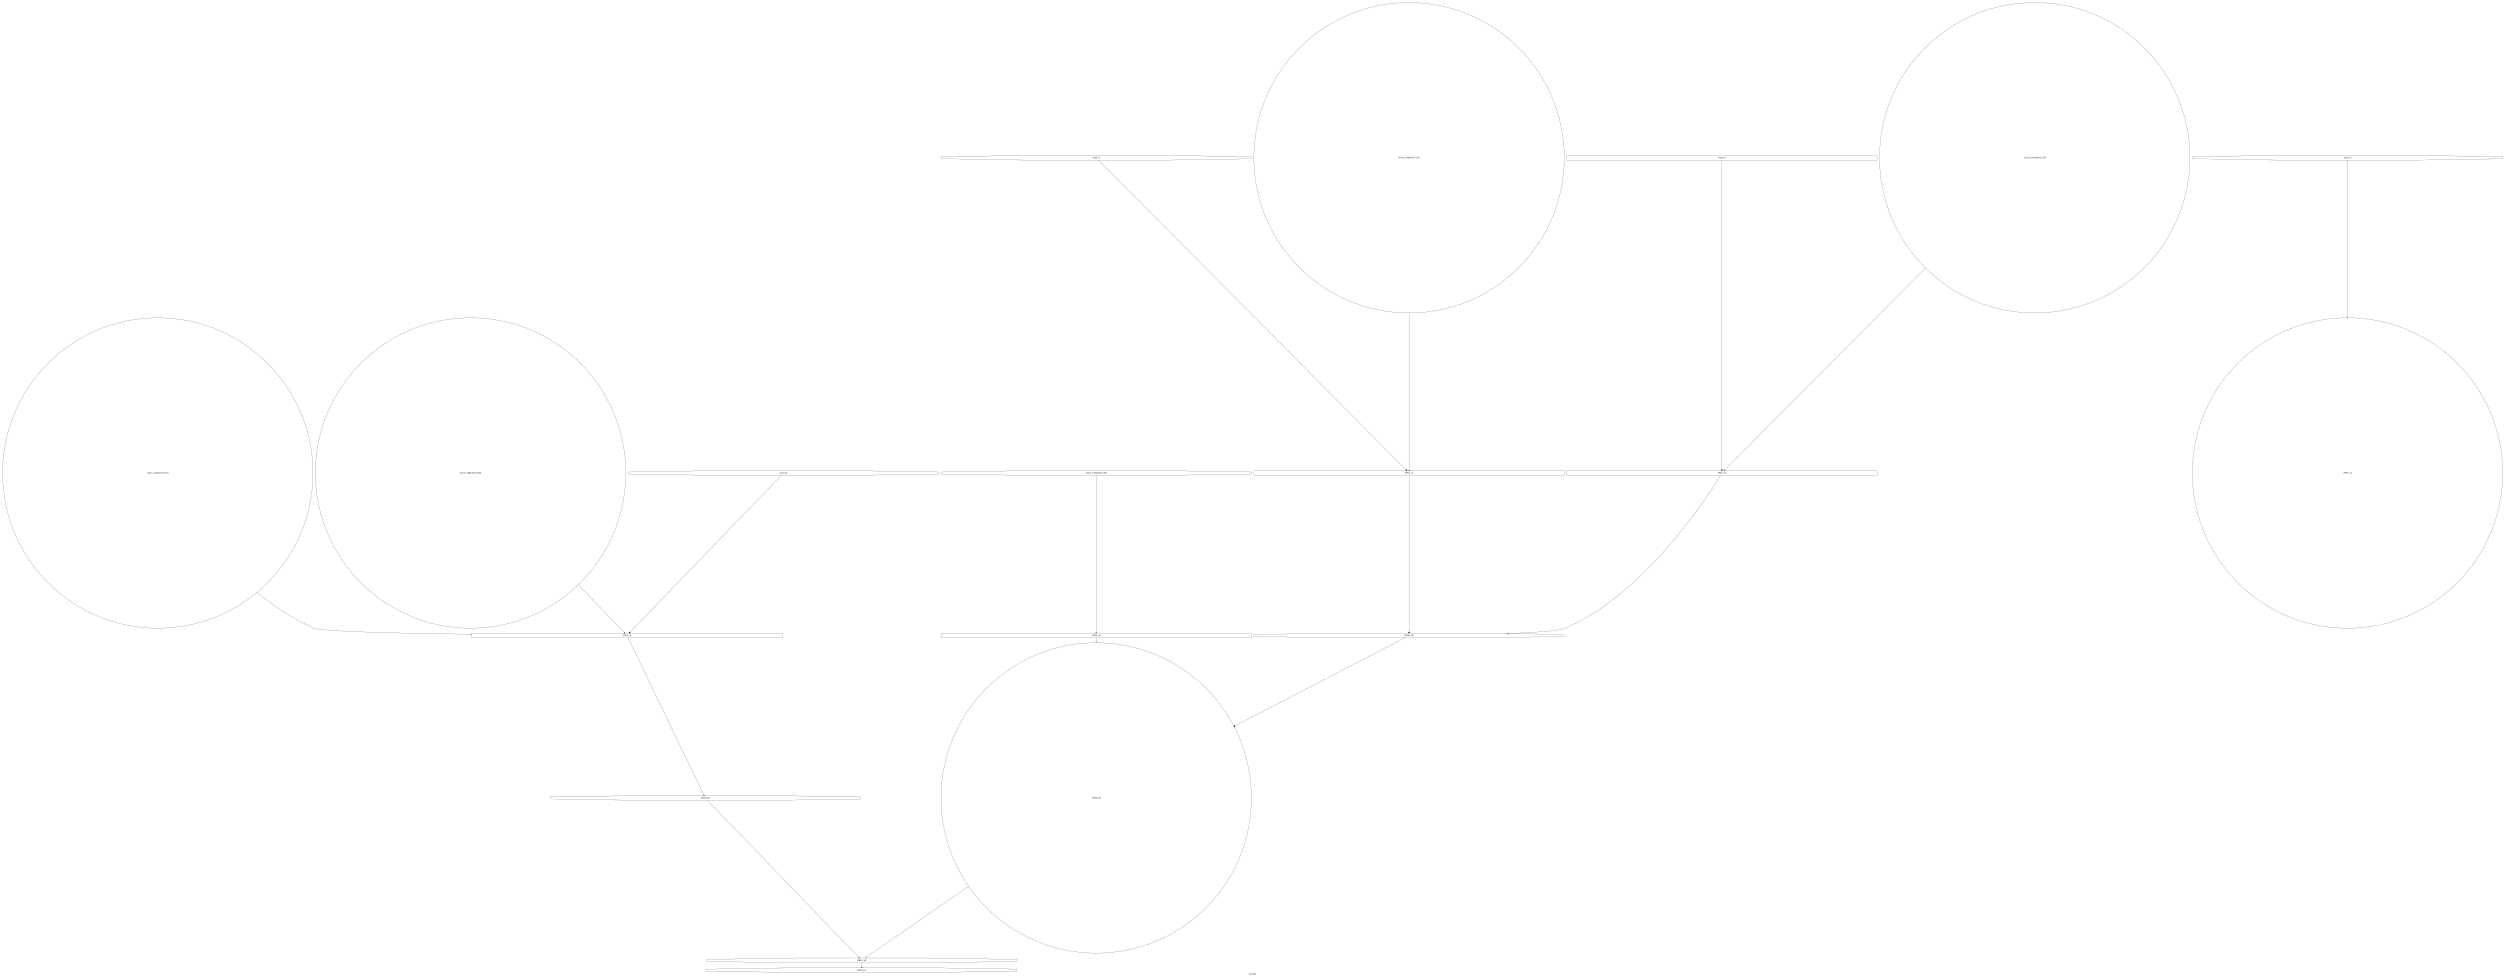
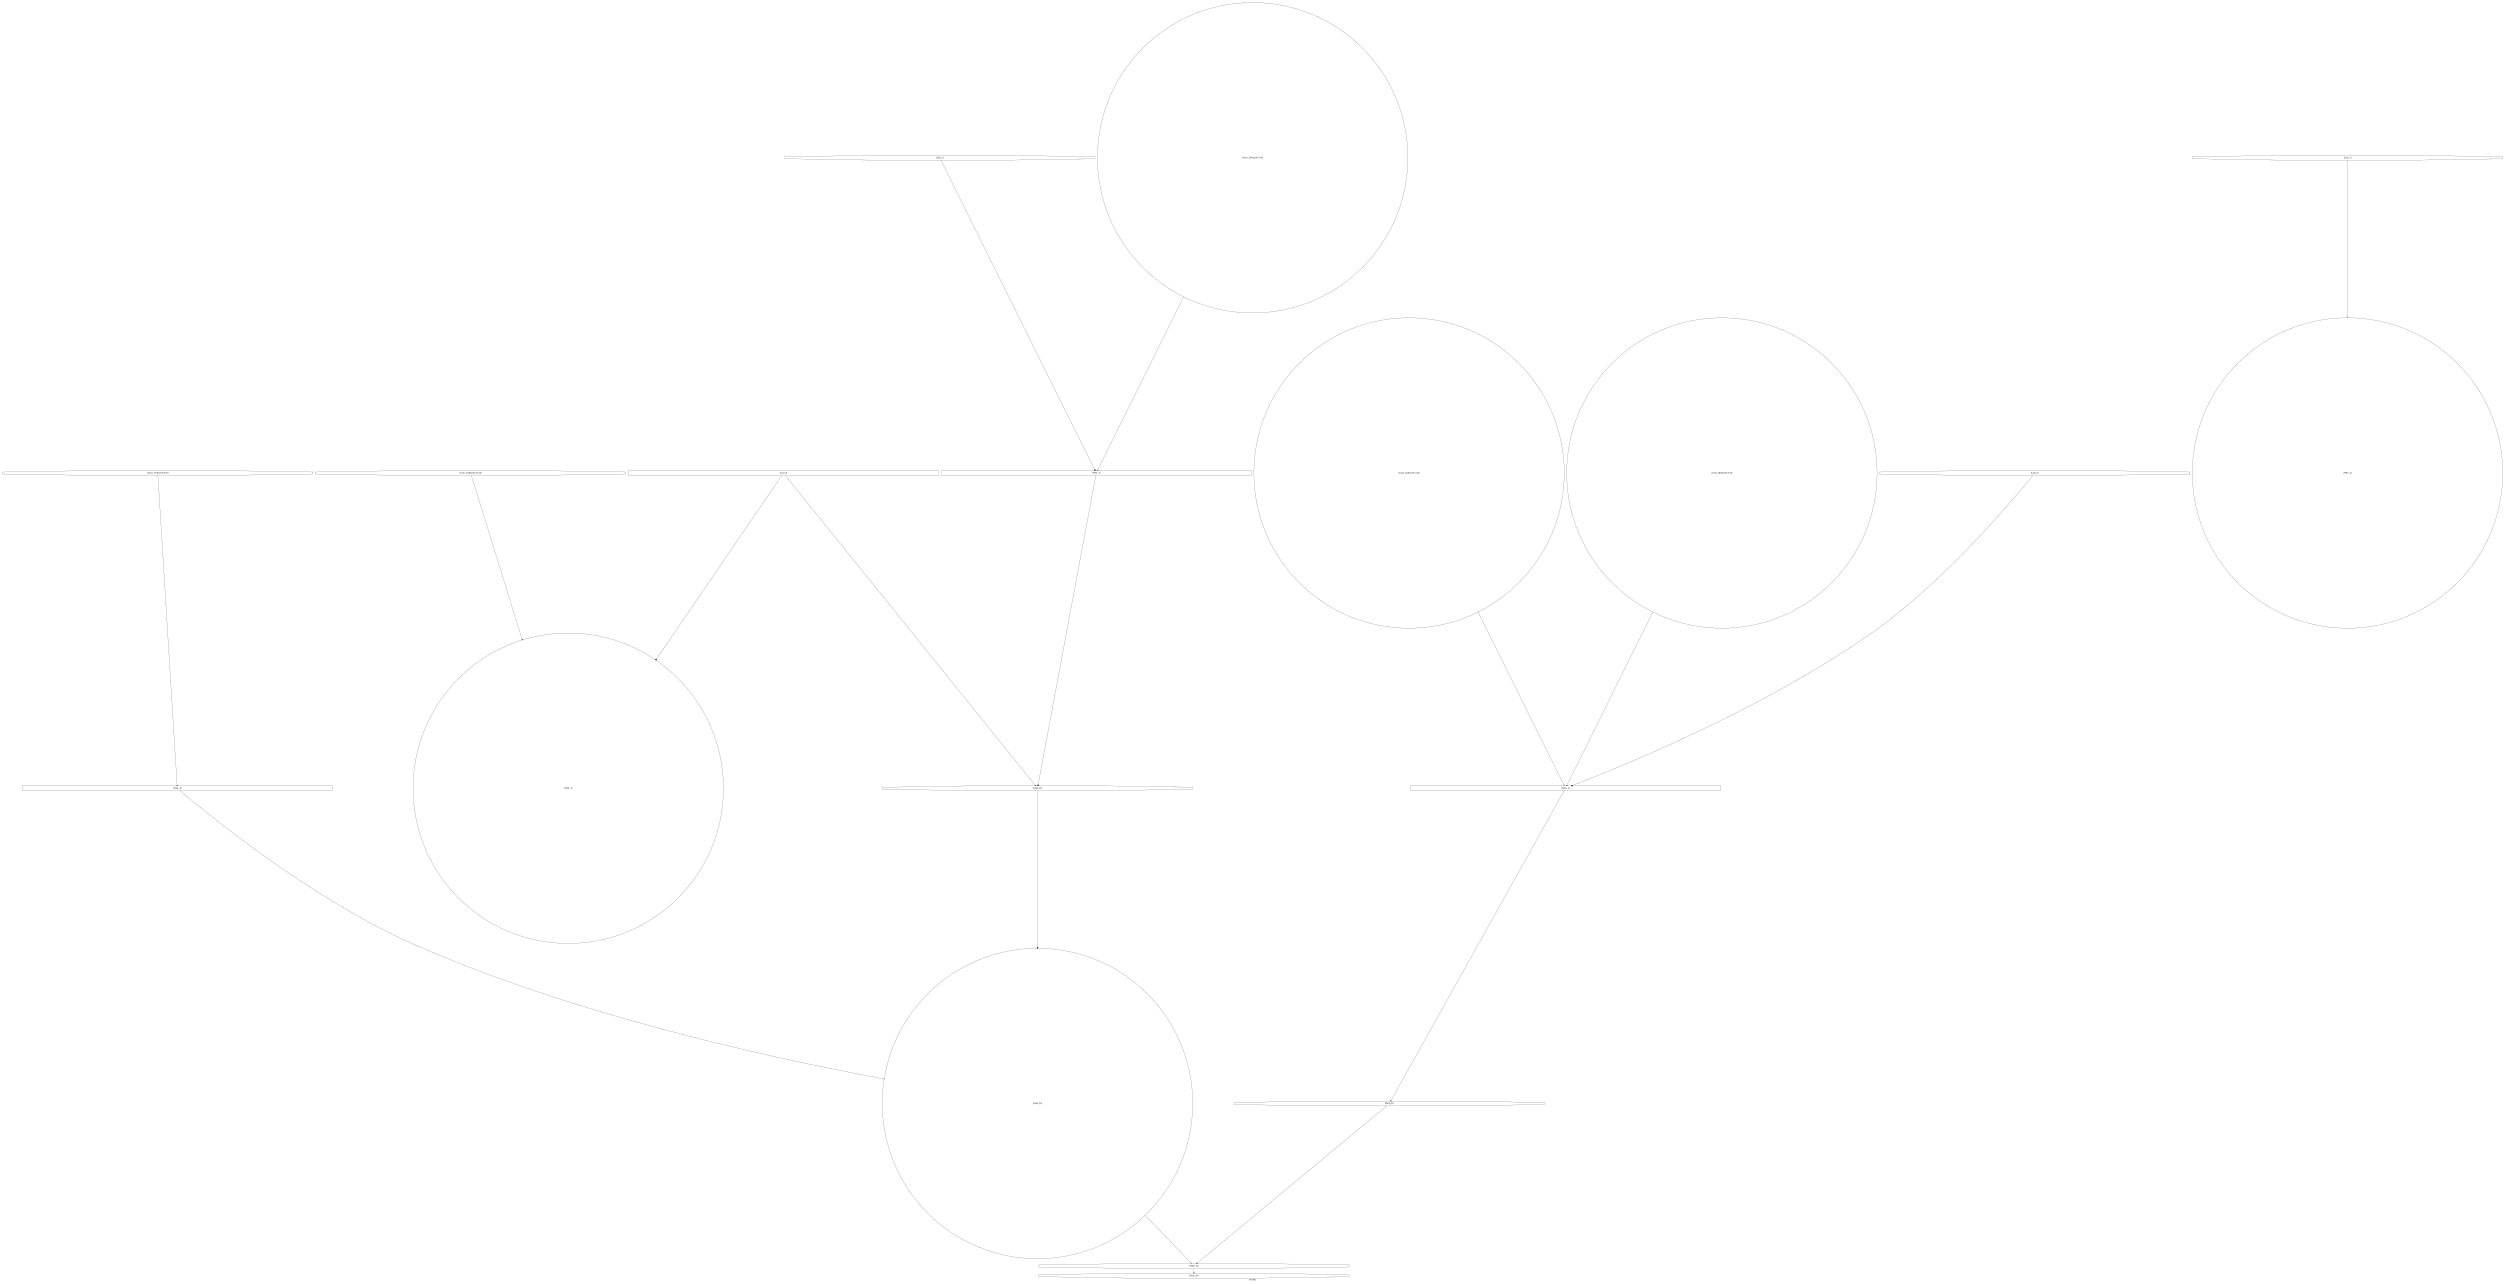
node "{Const_15|float32=11.00}": shape circle -> octagon
node "{FMUL_9}": shape box -> circle
edge "{FMUL_9}" -> "{FADD_12}": now "{Load_4}" -> "{FADD_12}"
